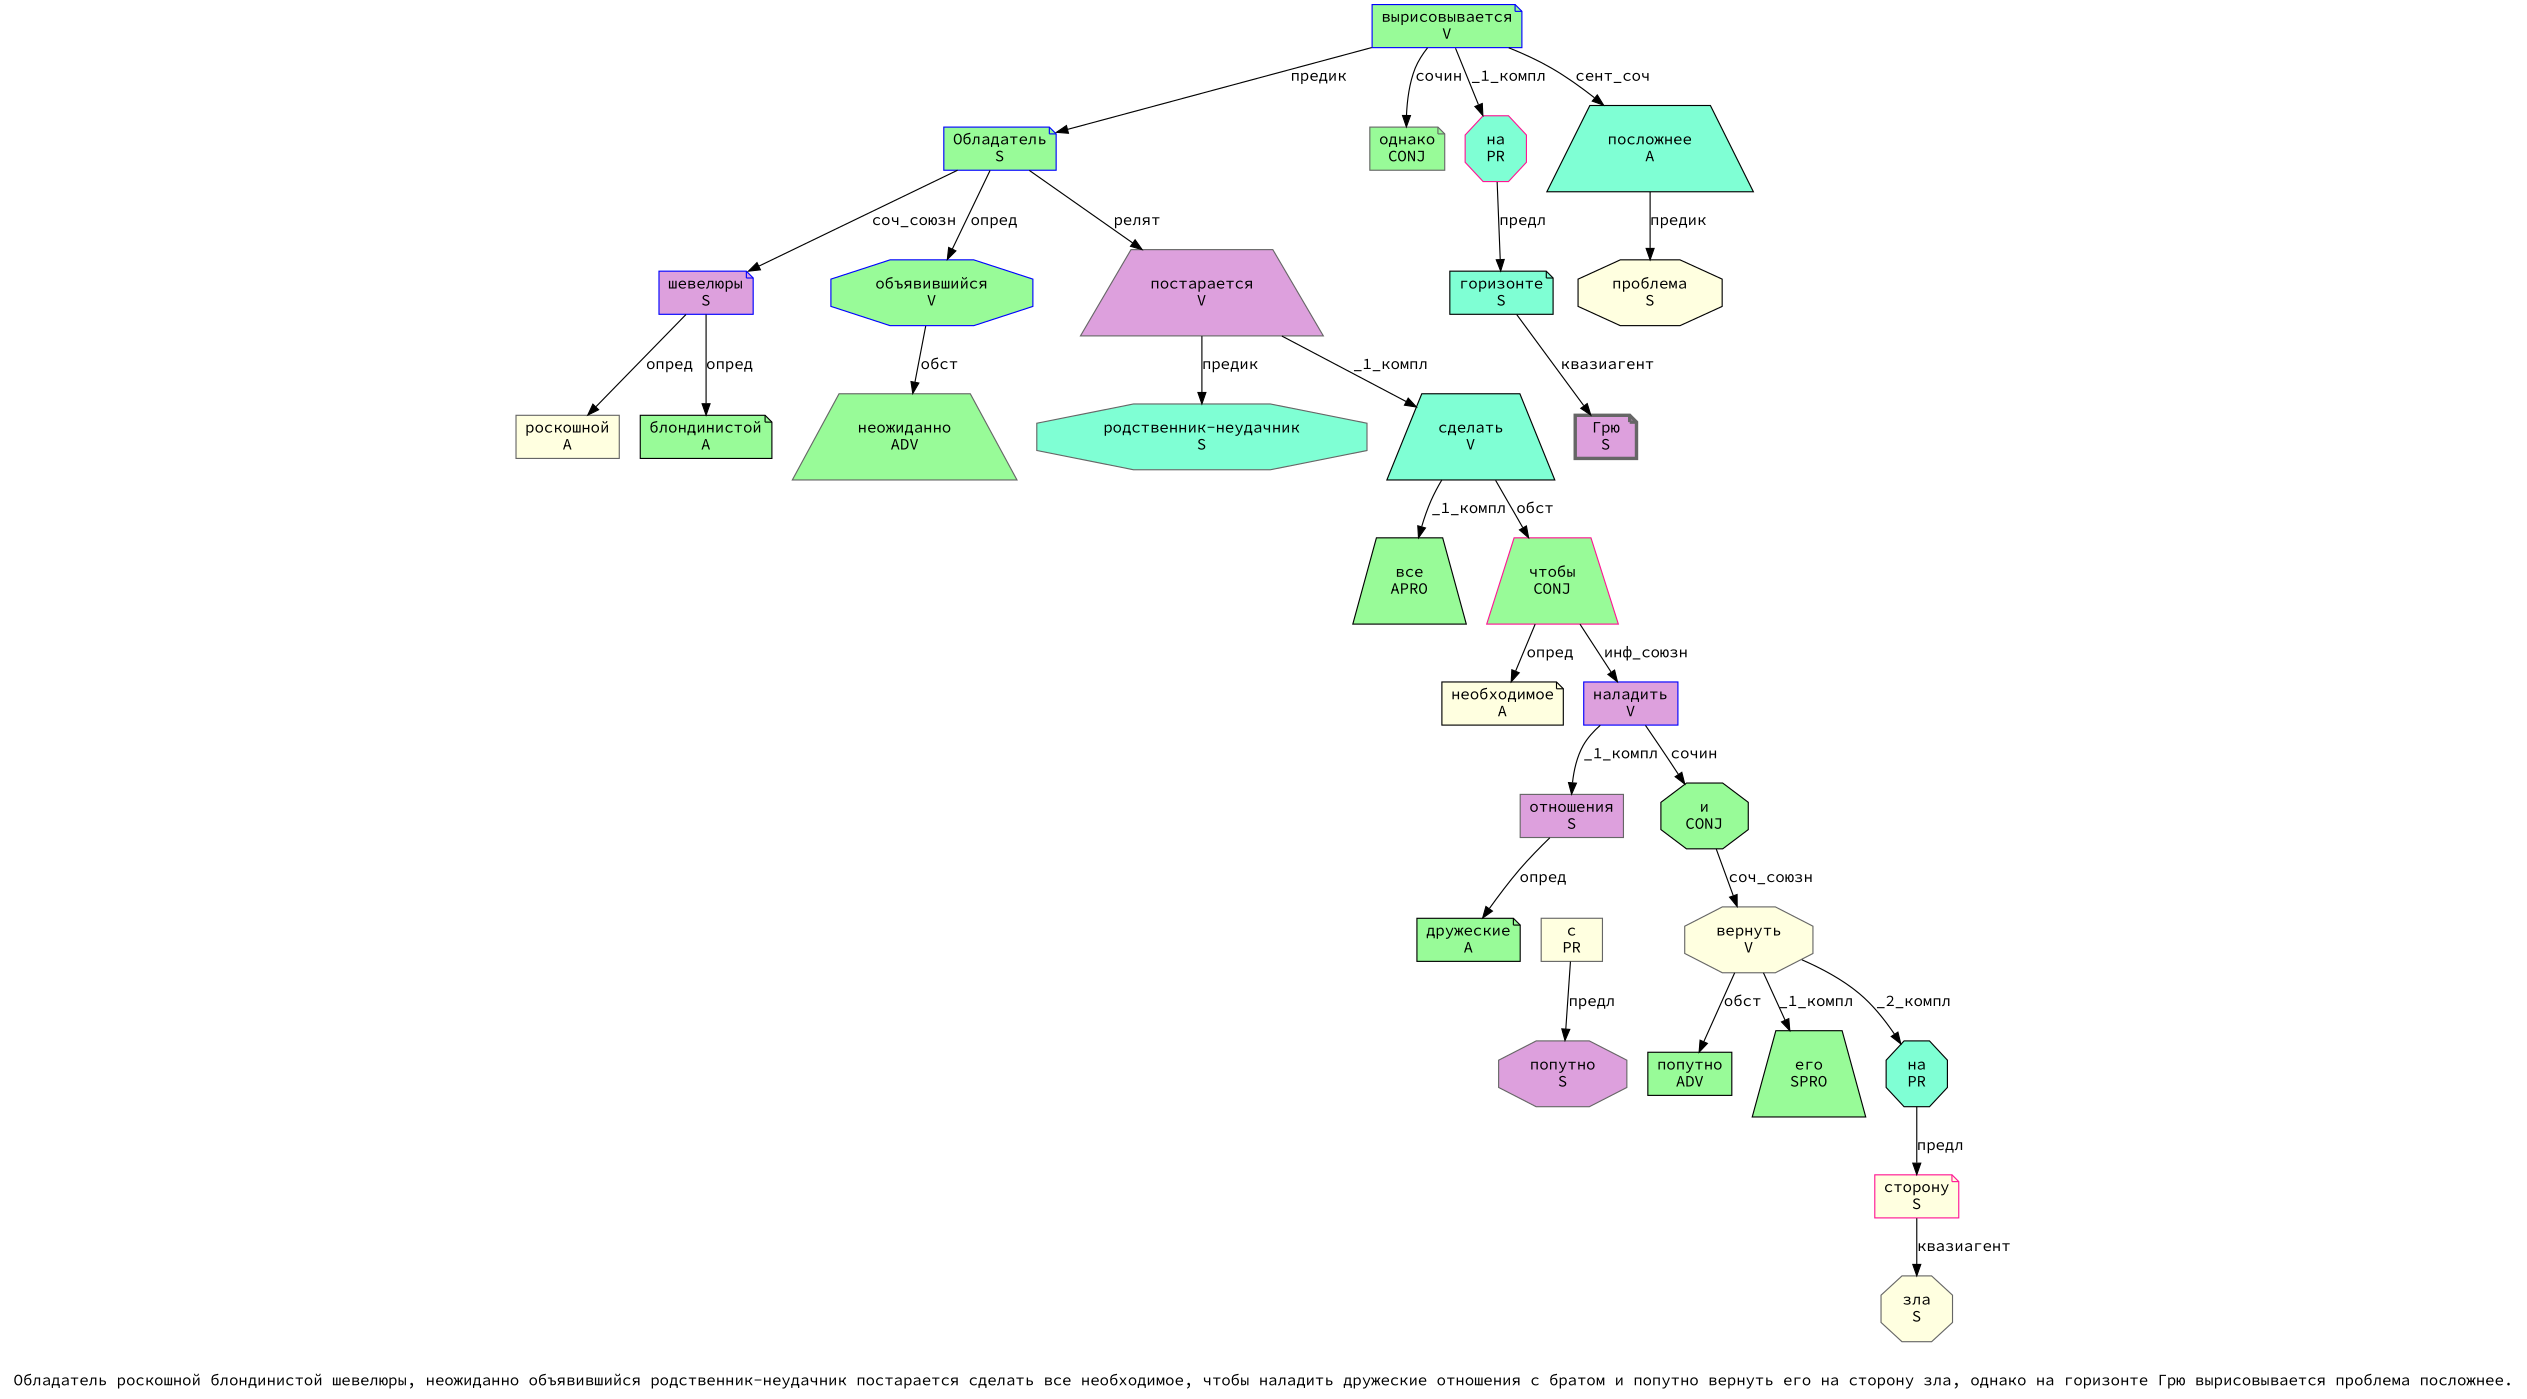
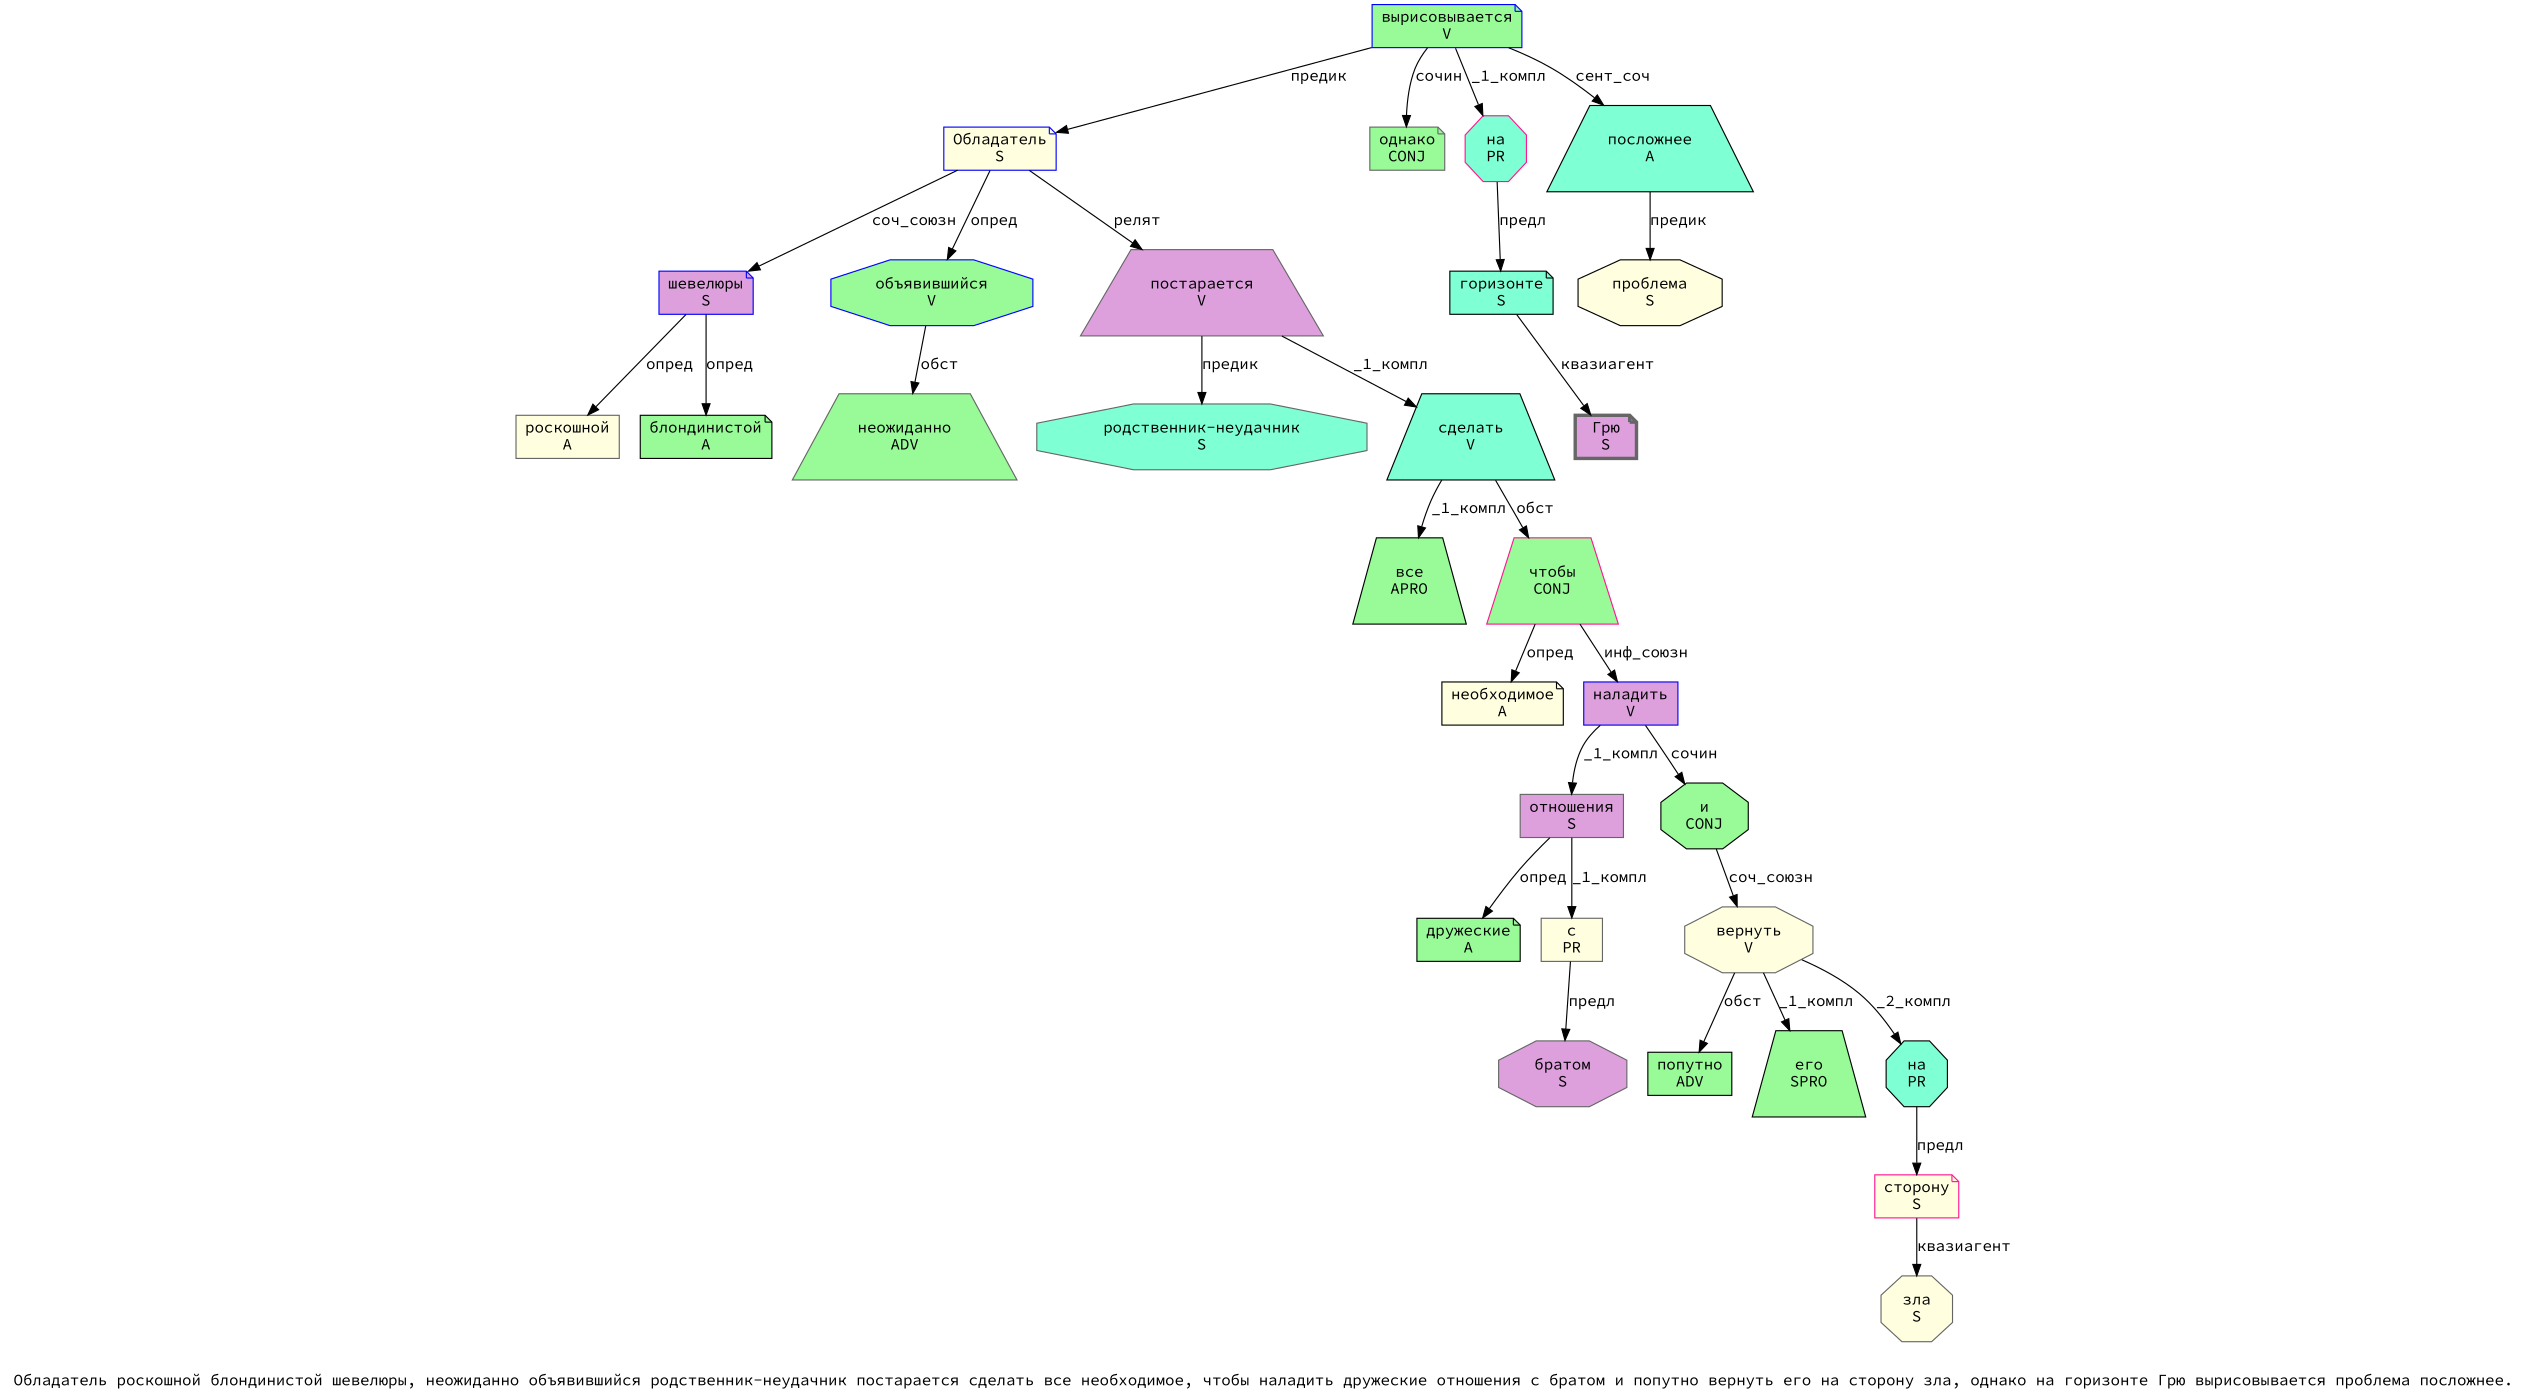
node "Обладатель S": fillcolor palegreen -> lightyellow
edge "отношения S" -> "с PR": added, label "_1_компл"
node "попутно S": label "попутно S" -> "братом S"
